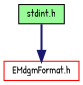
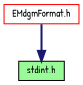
edge "stdint.h" -> "EMdgmFormat.h": reversed
